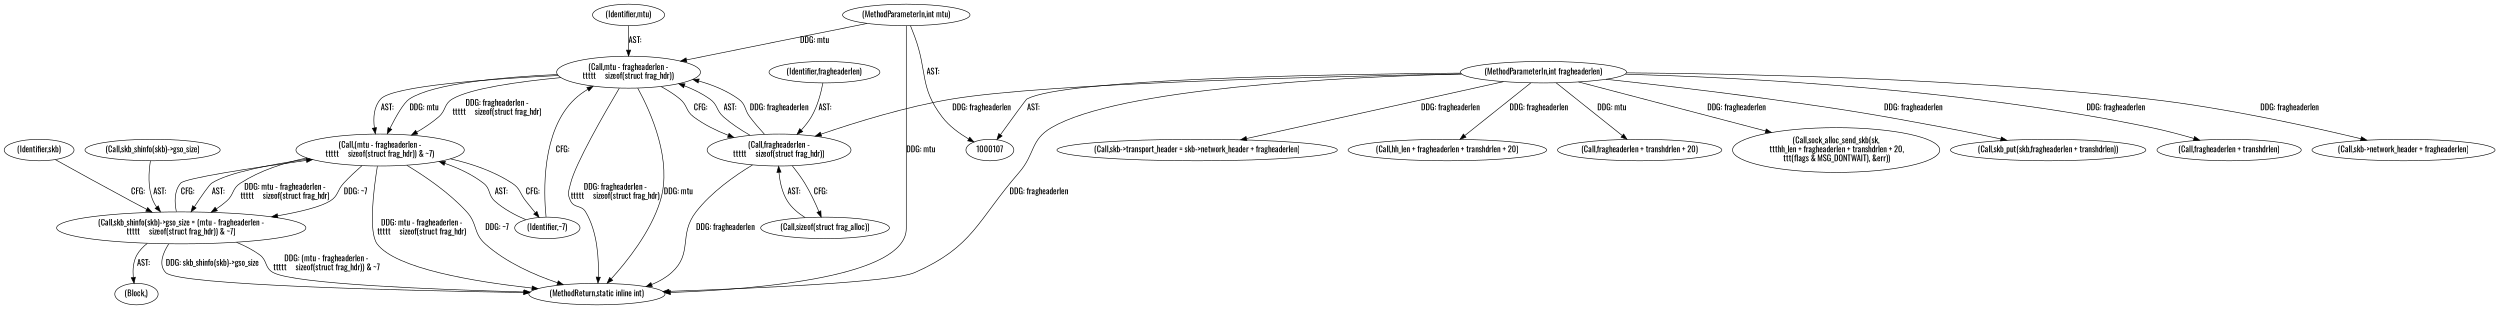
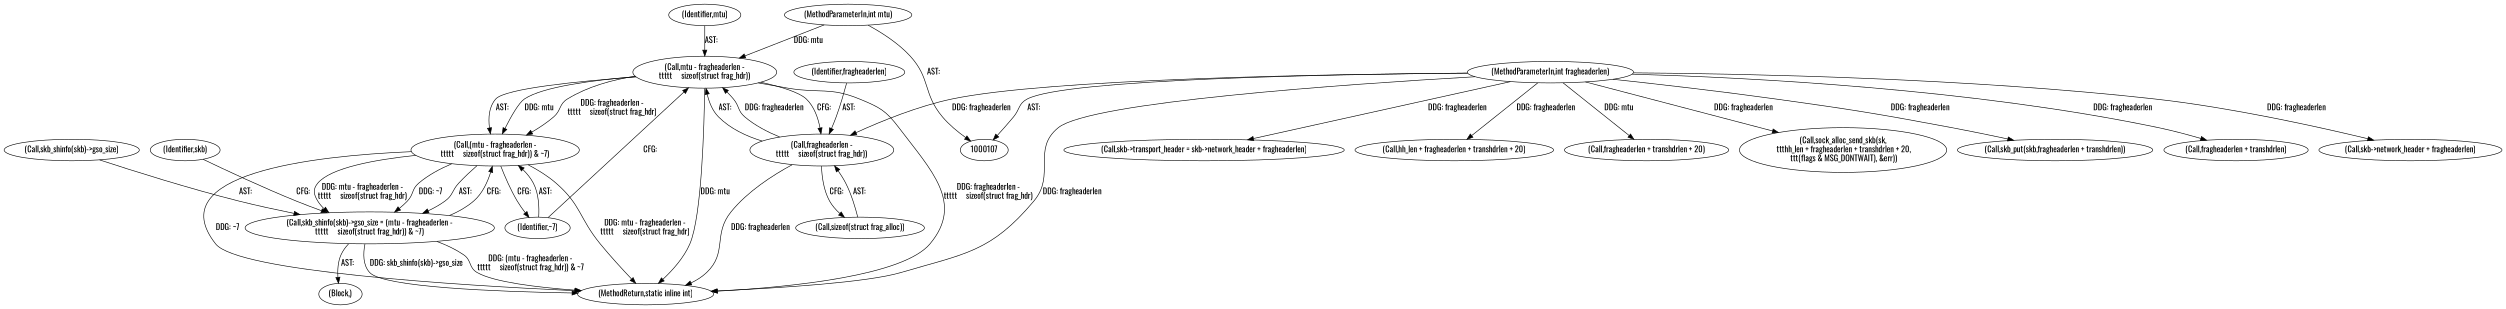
edge "(MethodParameterIn,int mtu)" -> "(MethodReturn,static inline int)": removed, label "DDG: mtu"
